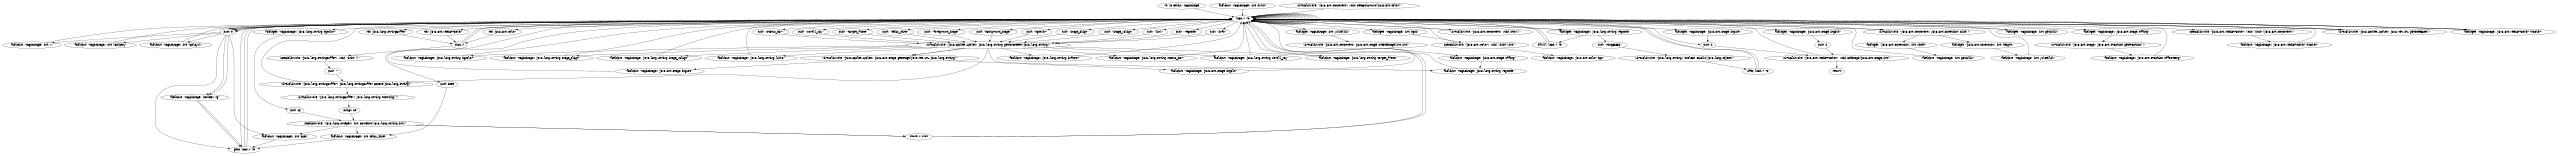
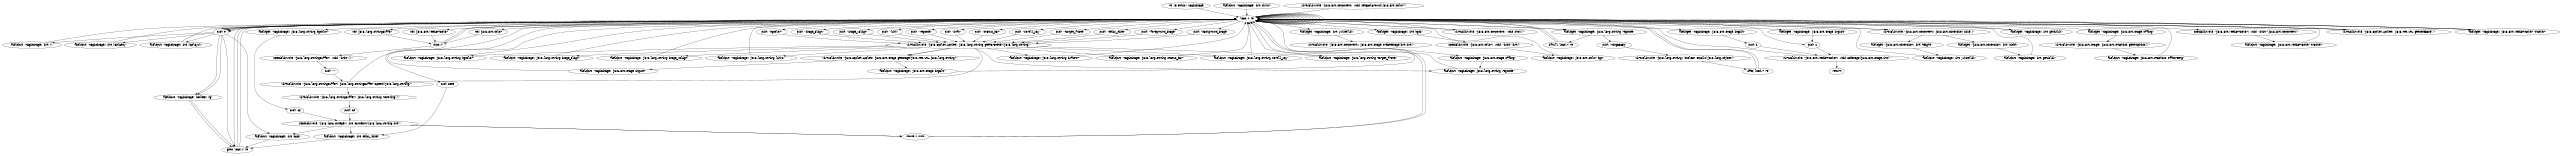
edge "specialinvoke <java.awt.Color: void <init>(int)>" -> "load.r r0": now "fieldput <magicimage: java.awt.Color bgc>" -> "load.r r0"
node "valign 10": label "valign 10" -> "push 10"
